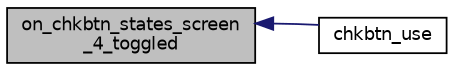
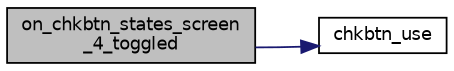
edge "chkbtn_use" -> "on_chkbtn_states_screen _4_toggled": reversed
